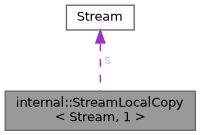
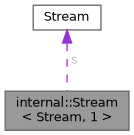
node "internal::StreamLocalCopy < Stream, 1 >": label "internal::StreamLocalCopy < Stream, 1 >" -> "internal::Stream < Stream, 1 >"
